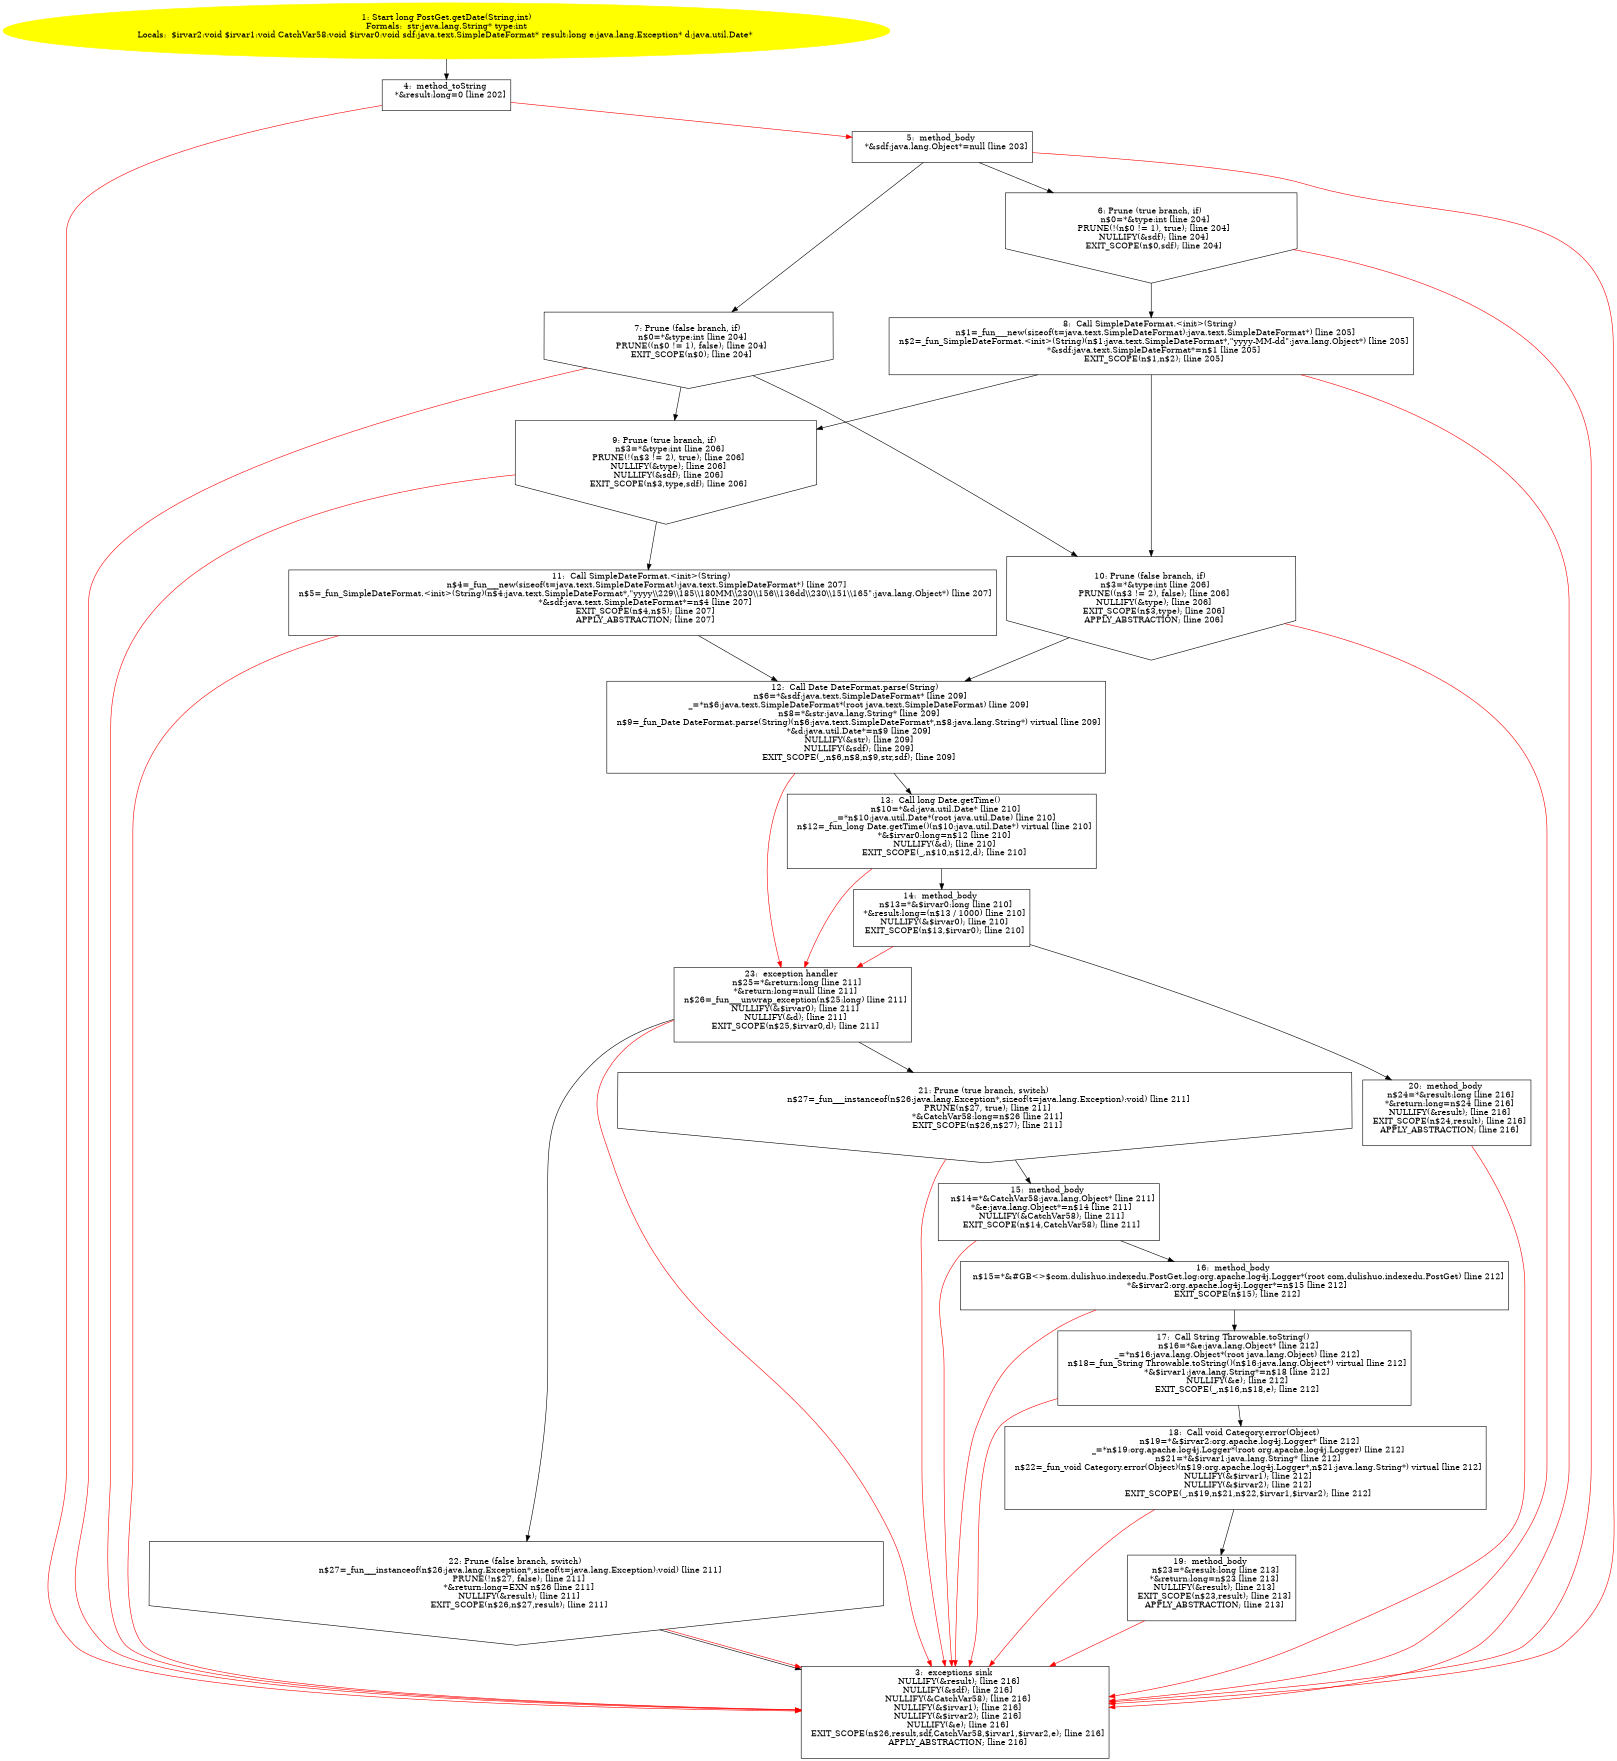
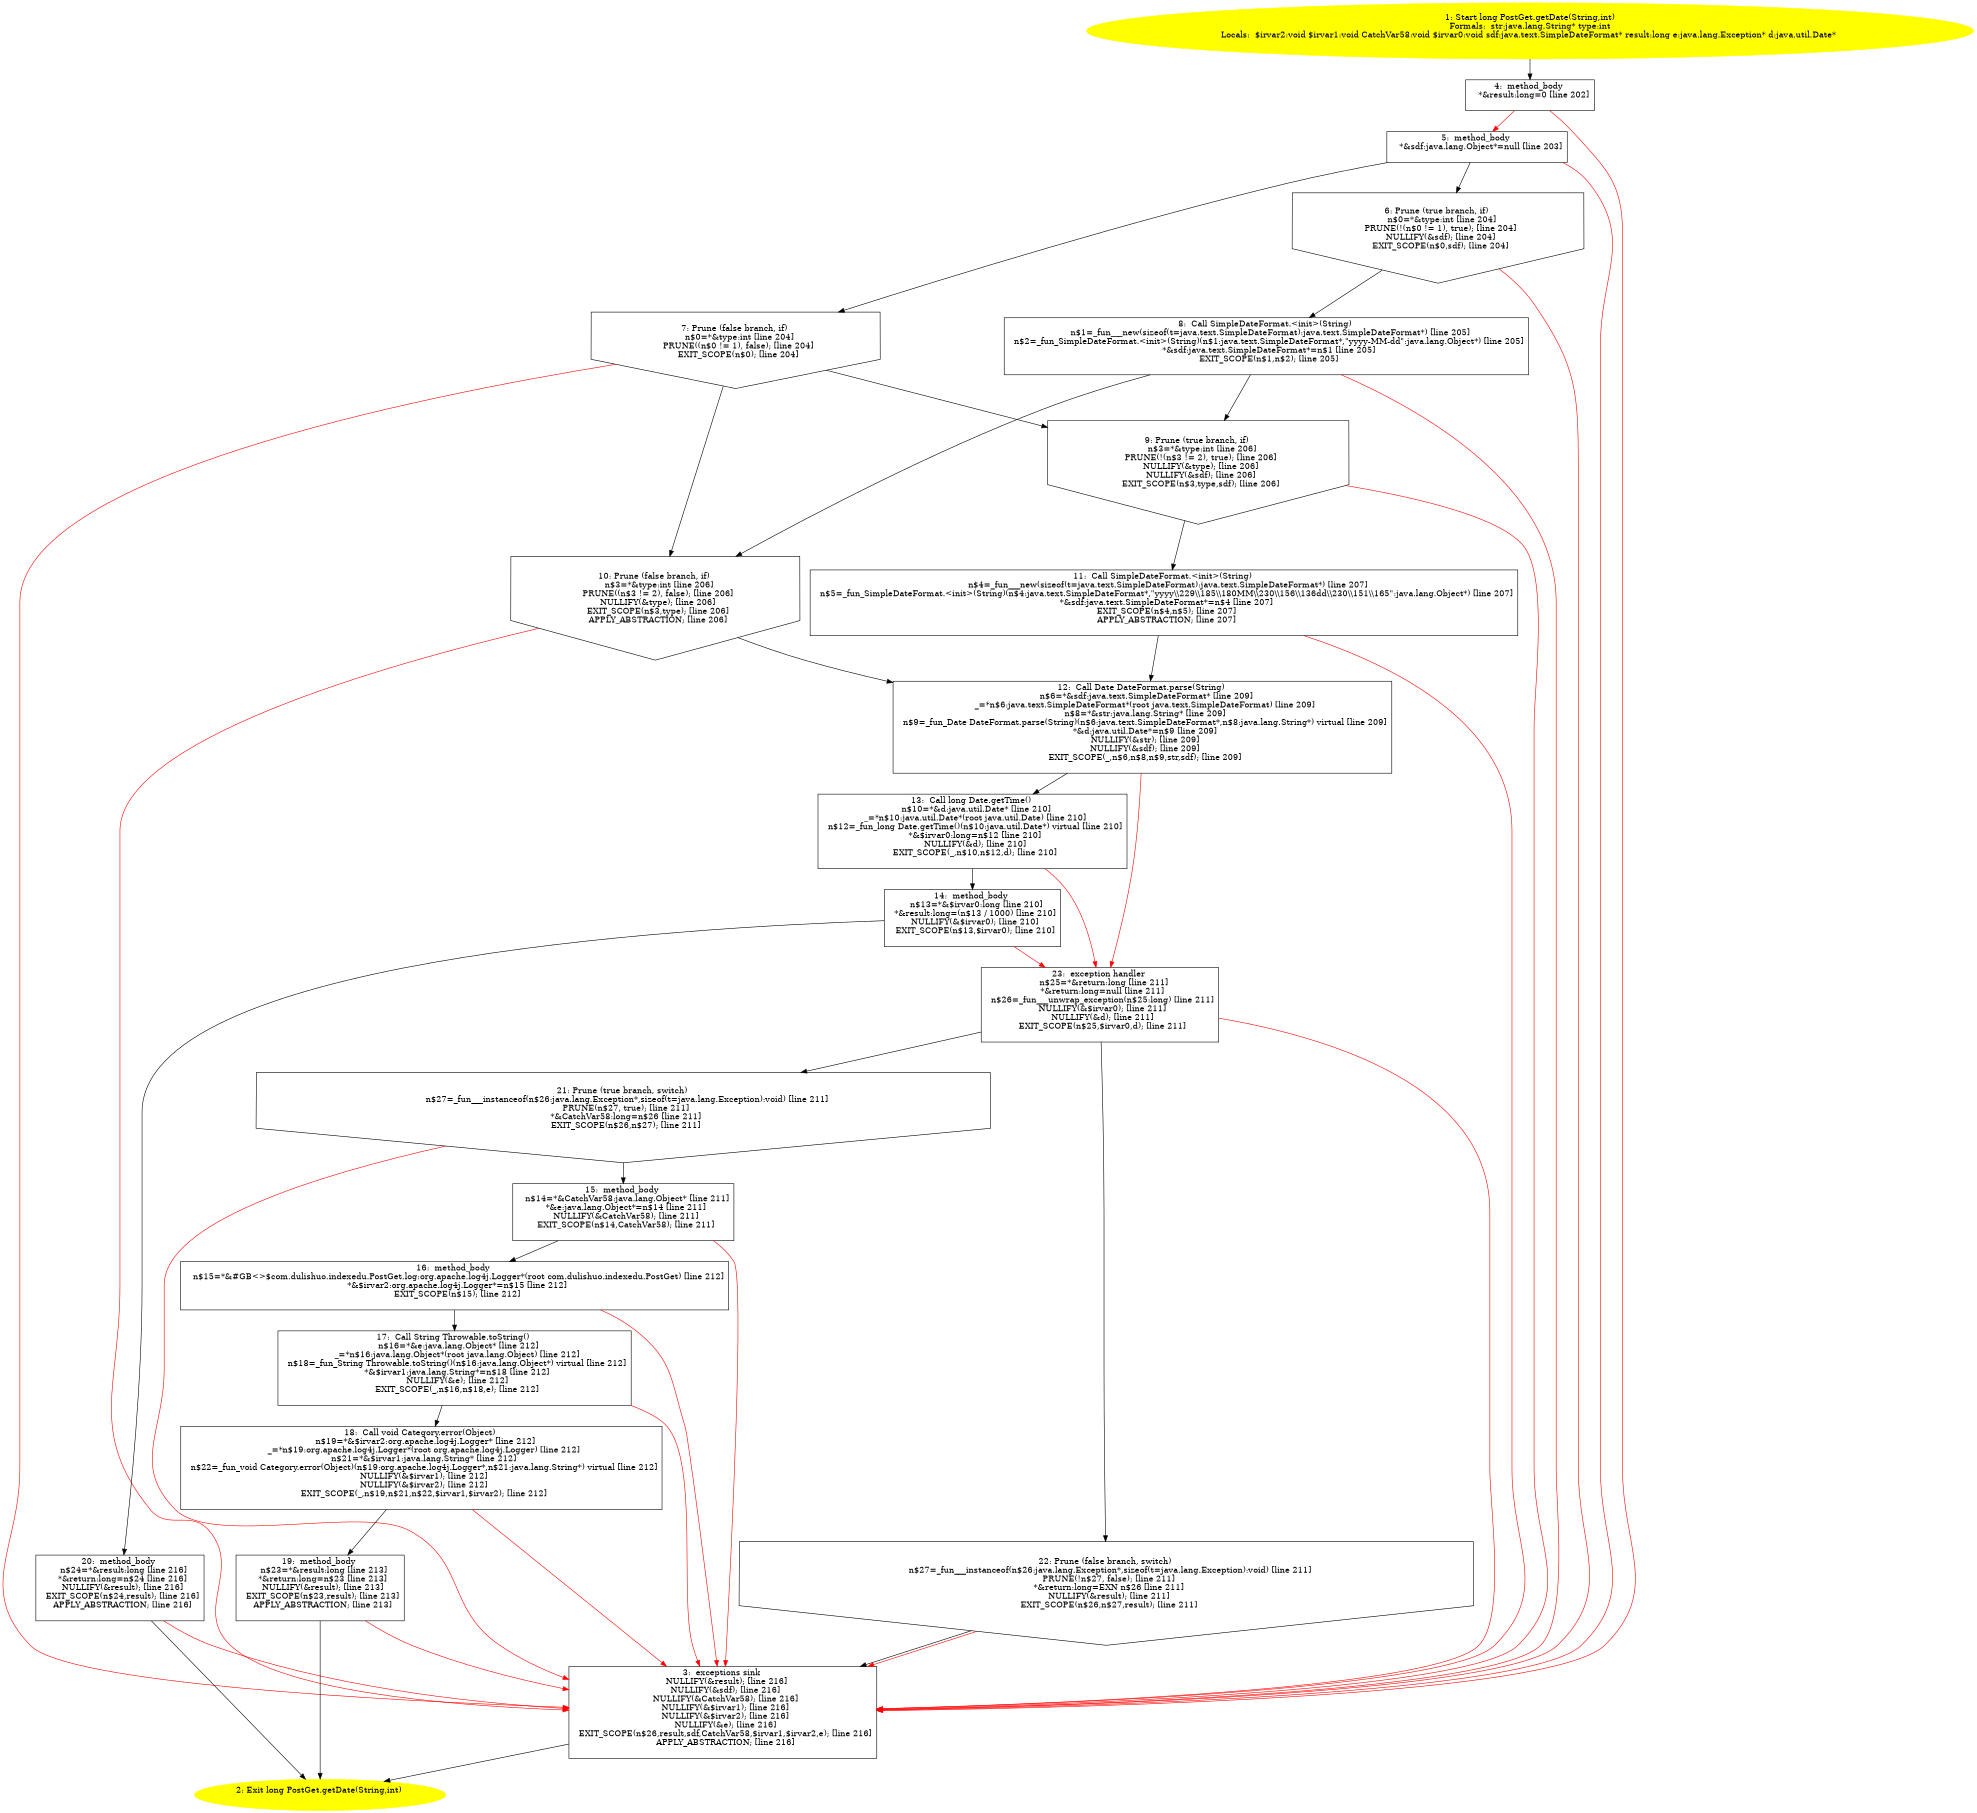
node "4:  method_toString *&result:long=0 [line 202]": label "4:  method_toString *&result:long=0 [line 202]" -> "4:  method_body *&result:long=0 [line 202]"
node "2: Exit long PostGet.getDate(String,int)": added
